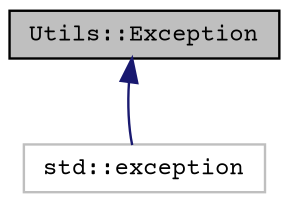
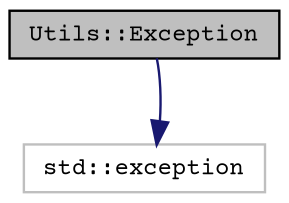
edge "std::exception" -> "Utils::Exception": reversed
